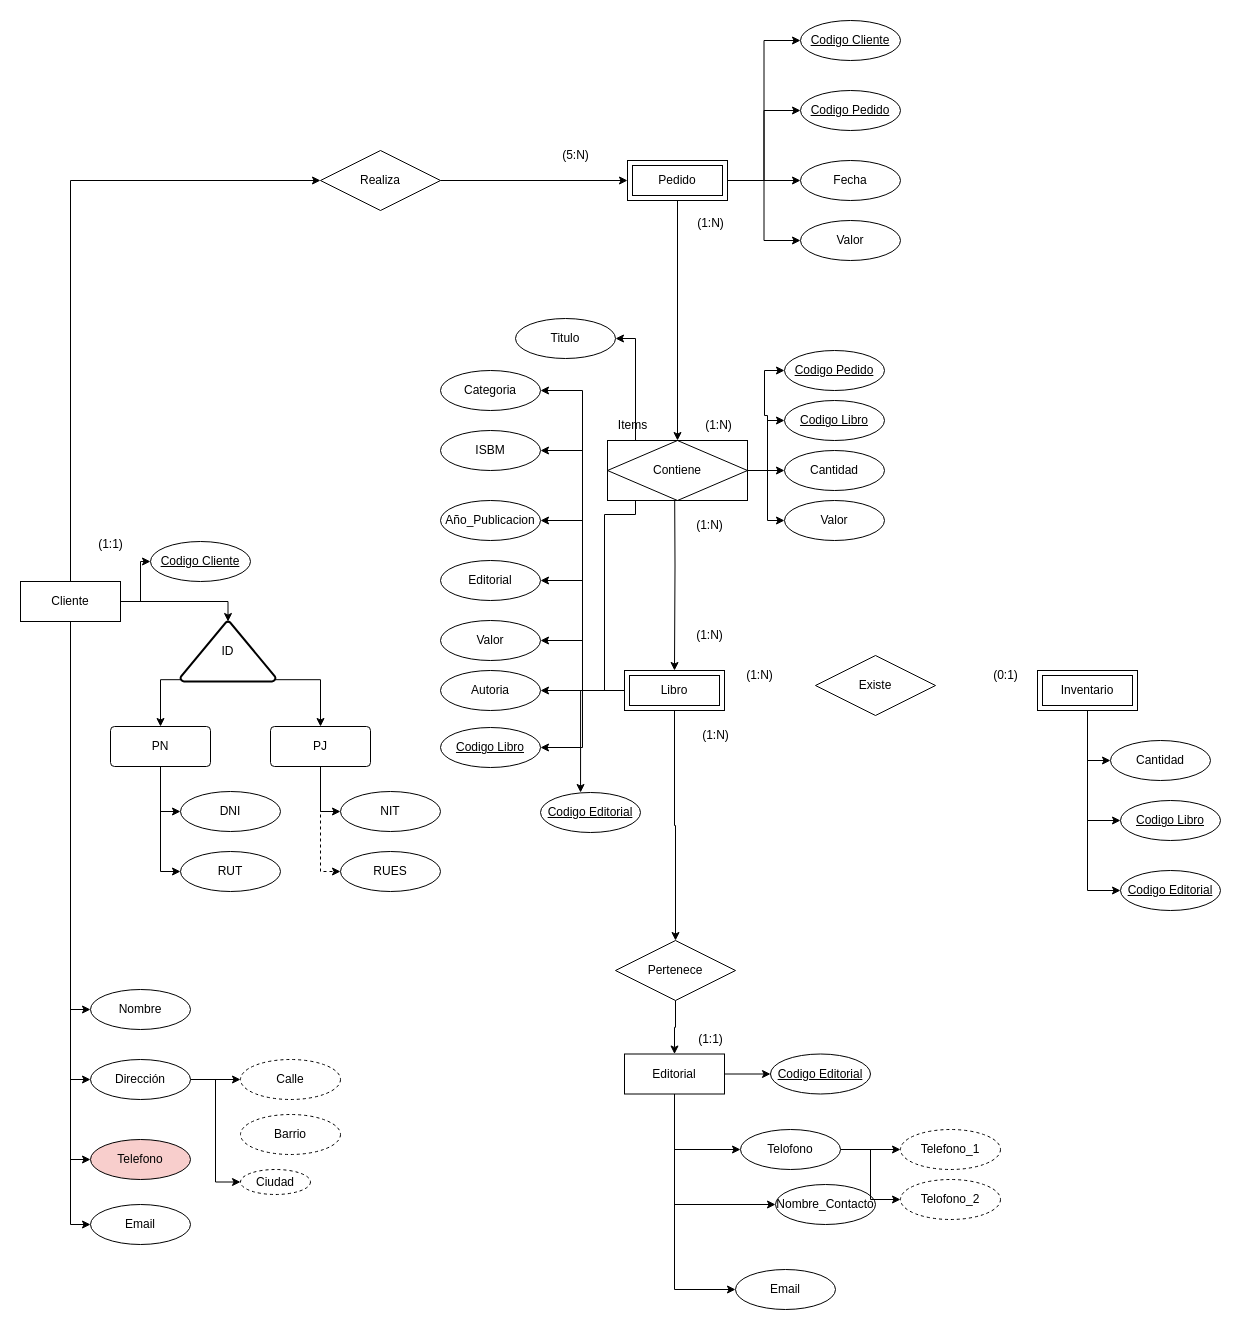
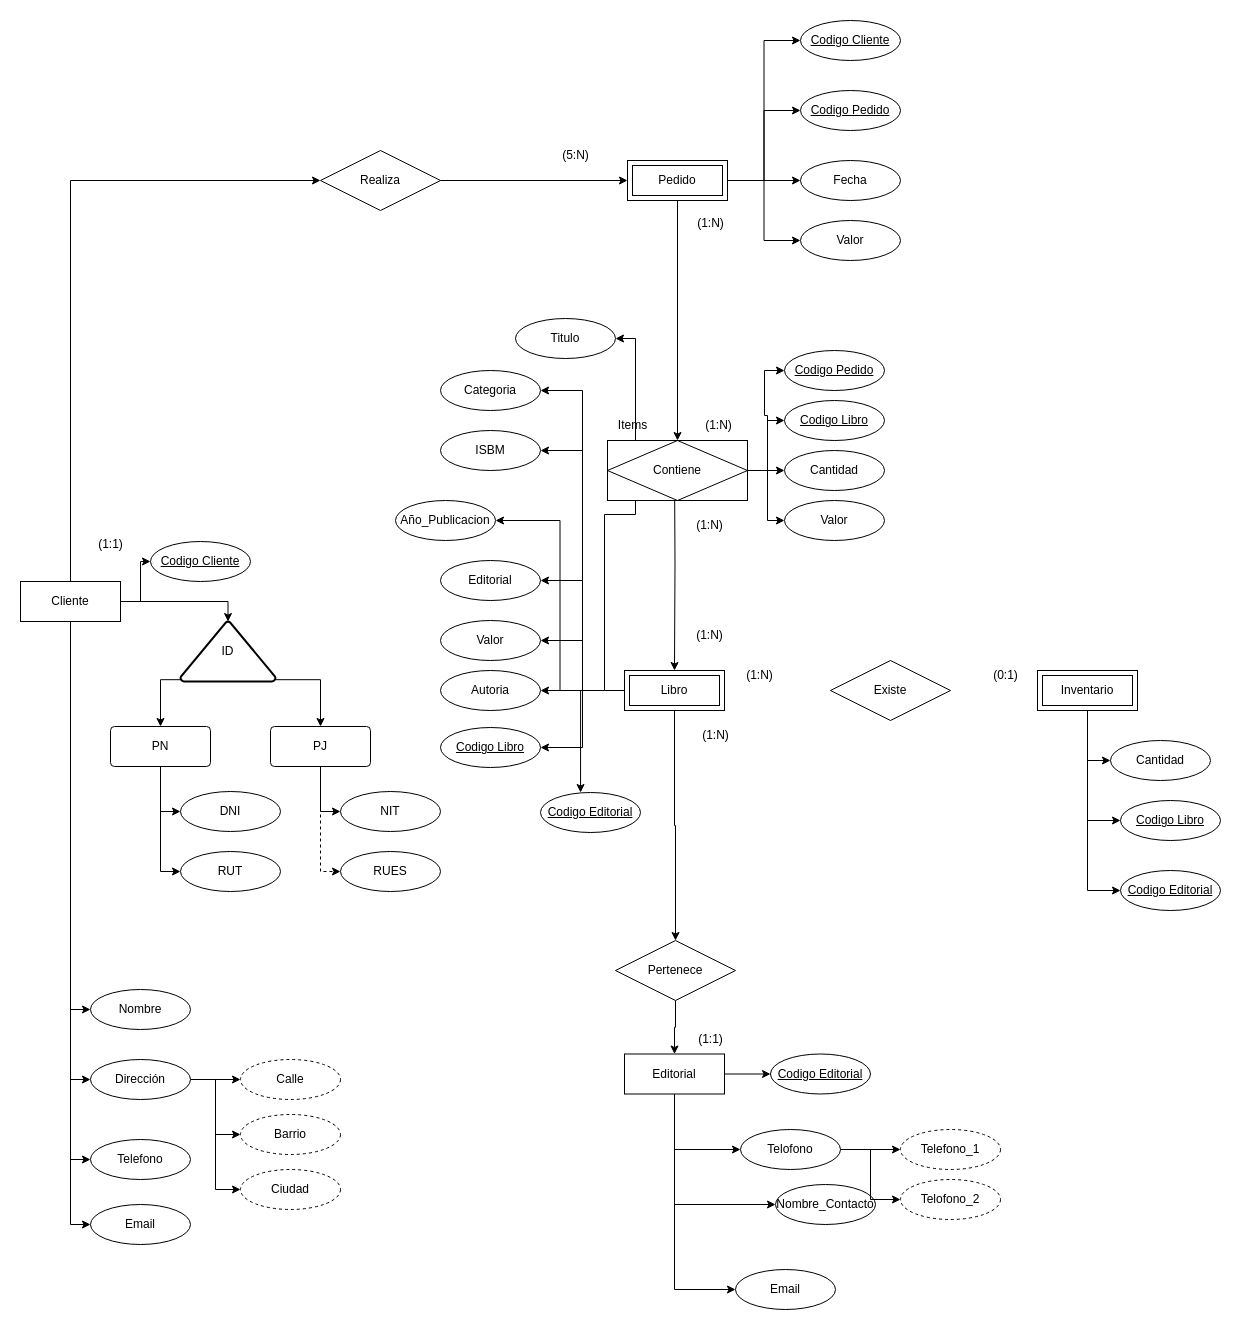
node "Año_Publicacion": moved (491, 521) -> (446, 521)
node "Existe": moved (876, 686) -> (891, 691)
edge "Dirección" -> "Barrio": added
node "Telefono": fillcolor #f8cecc -> #ffffff
node "Ciudad": size 70x25 -> 100x40
